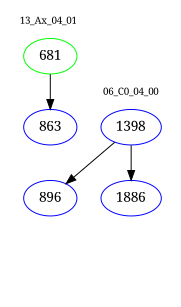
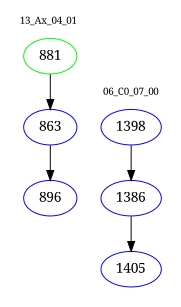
node "681": label "681" -> "881"
cluster "06_C0_04_00": label "06_C0_04_00" -> "06_C0_07_00"
edge "1398" -> "896": now "863" -> "896"
node "1886": label "1886" -> "1386"
node "1405": added
